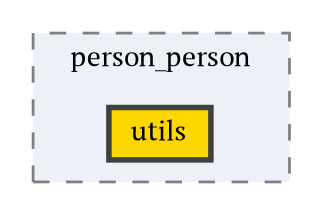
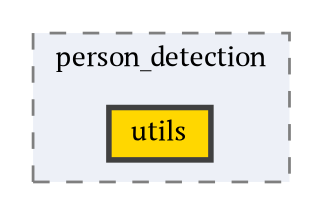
cluster "person_person": label "person_person" -> "person_detection"
